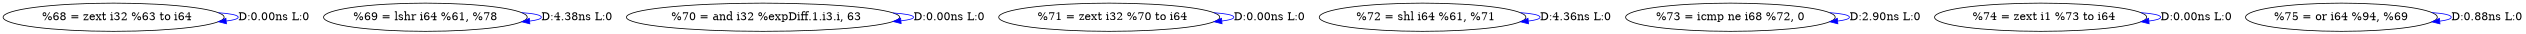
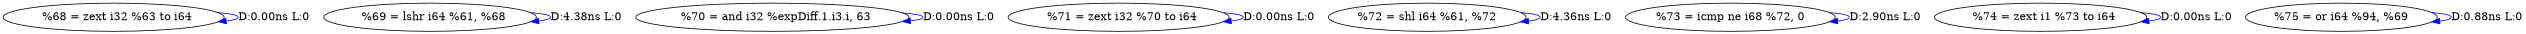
node "%69 = lshr i64 %61, %78": label "%69 = lshr i64 %61, %78" -> "%69 = lshr i64 %61, %68"
node "%72 = shl i64 %61, %71": label "%72 = shl i64 %61, %71" -> "%72 = shl i64 %61, %72"
